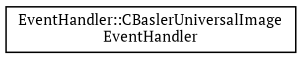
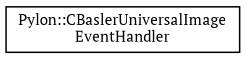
node "EventHandler::CBaslerUniversalImage EventHandler": label "EventHandler::CBaslerUniversalImage EventHandler" -> "Pylon::CBaslerUniversalImage EventHandler"
